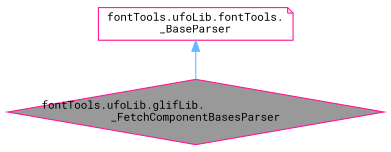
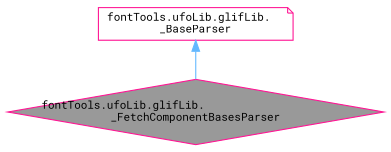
node "fontTools.ufoLib.fontTools. _BaseParser": label "fontTools.ufoLib.fontTools. _BaseParser" -> "fontTools.ufoLib.glifLib. _BaseParser"
